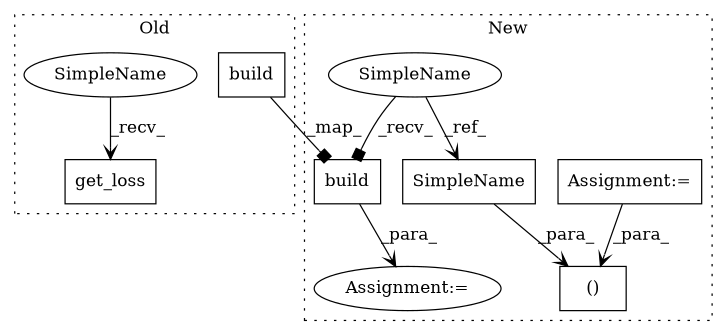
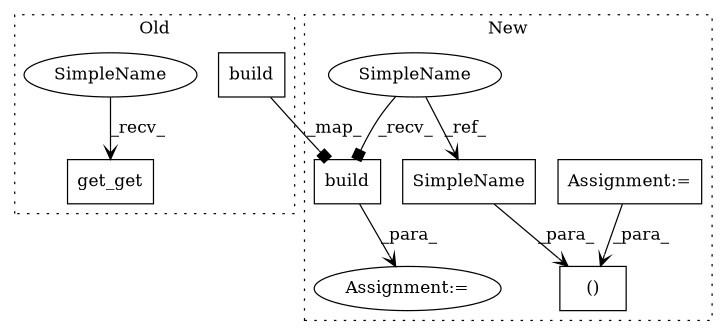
node "get_loss": label "get_loss" -> "get_get"
